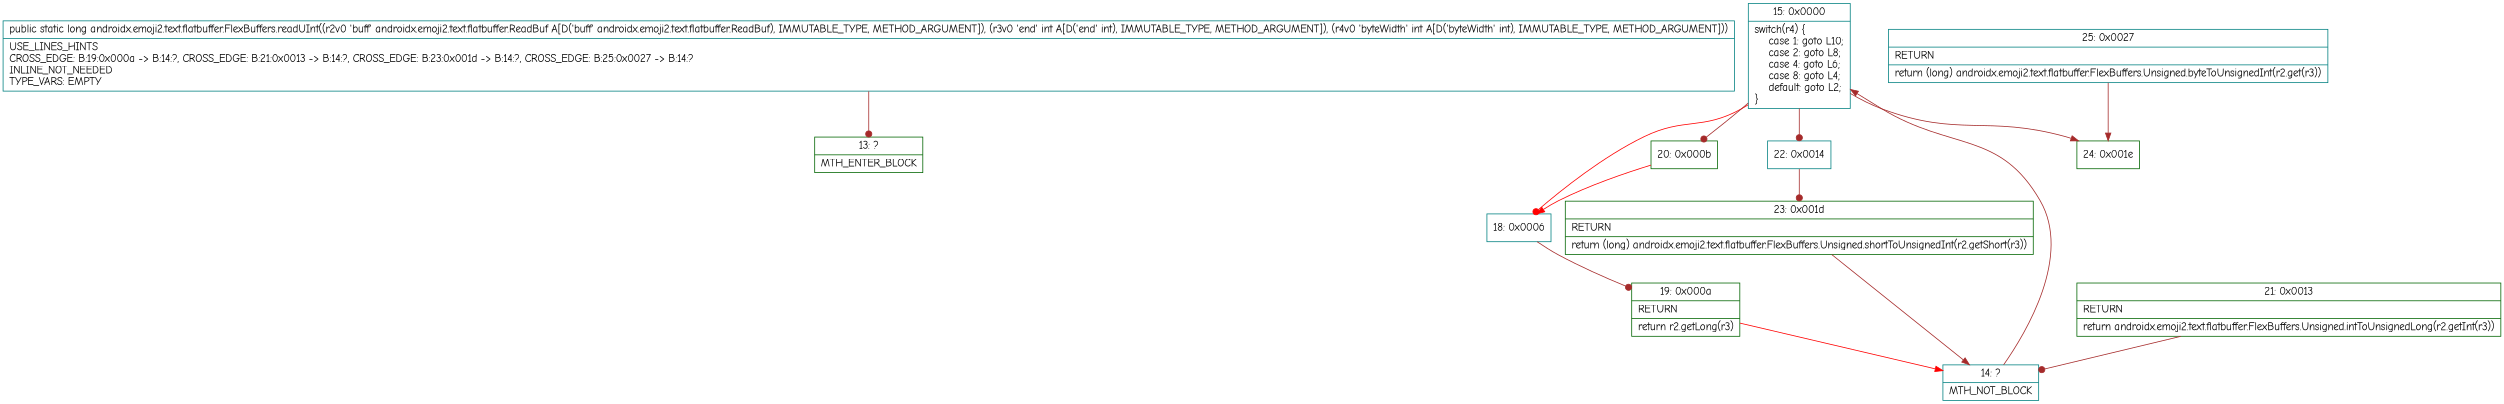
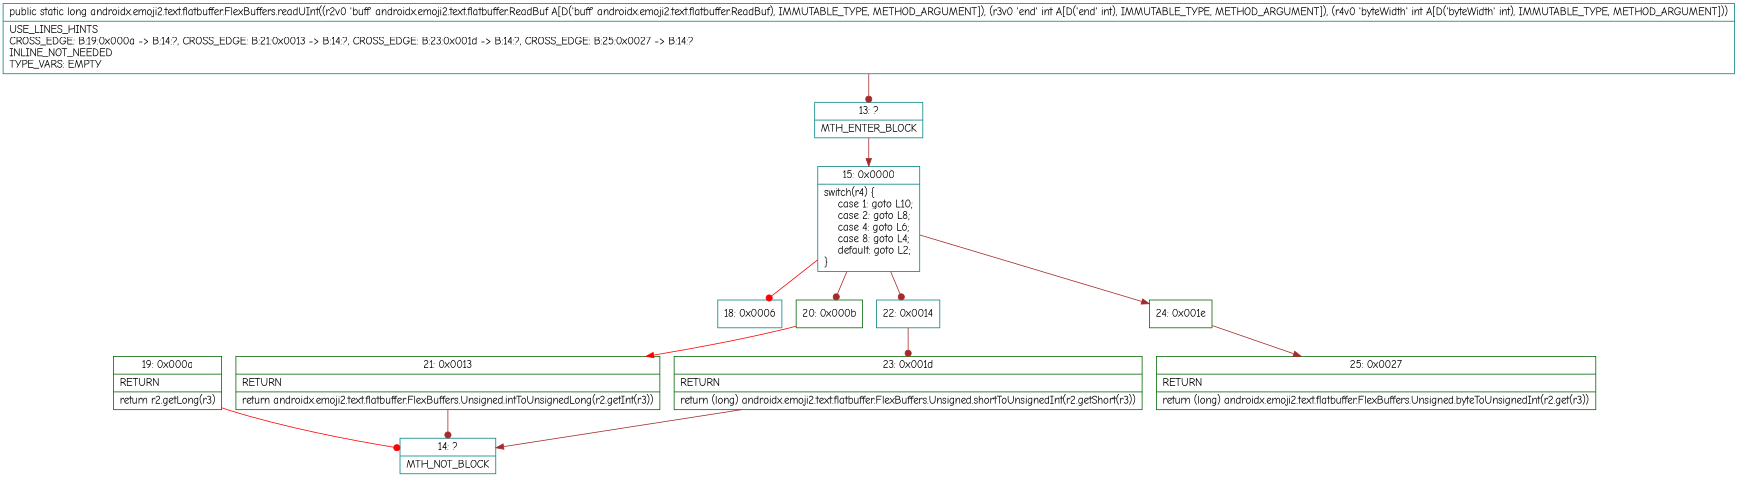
node "25: 0x0027": color teal -> darkgreen
edge "25: 0x0027" -> "24: 0x001e": reversed
node "13: ?": color darkgreen -> teal
edge "20: 0x000b" -> "18: 0x0006": now "20: 0x000b" -> "21: 0x0013"
edge "14: ?" -> "15: 0x0000": now "13: ?" -> "15: 0x0000"
edge "18: 0x0006" -> "19: 0x000a": removed
edge "19: 0x000a" -> "14: ?": arrowhead normal -> dot
